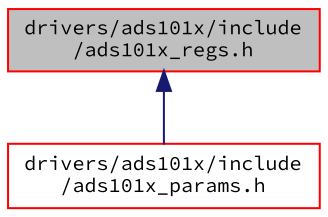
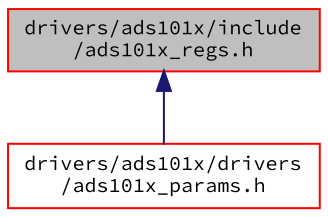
node "drivers/ads101x/include /ads101x_params.h": label "drivers/ads101x/include /ads101x_params.h" -> "drivers/ads101x/drivers /ads101x_params.h"
